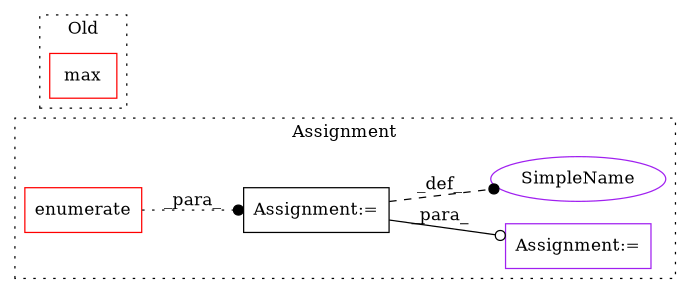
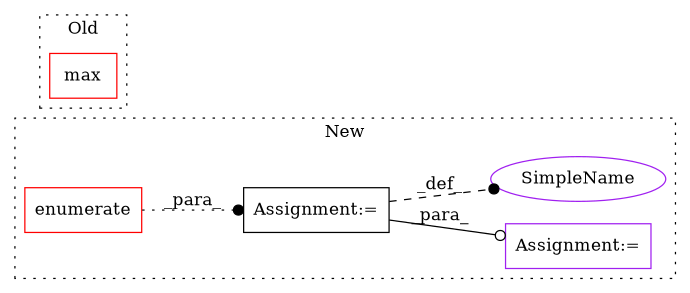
cluster "Assignment": label "Assignment" -> "New"
